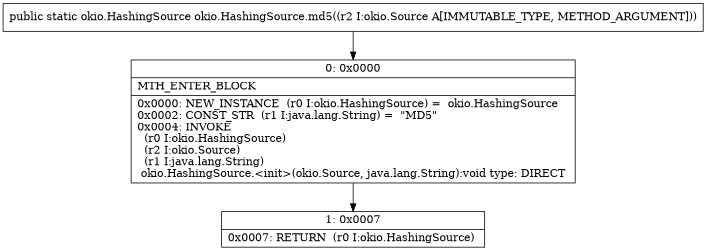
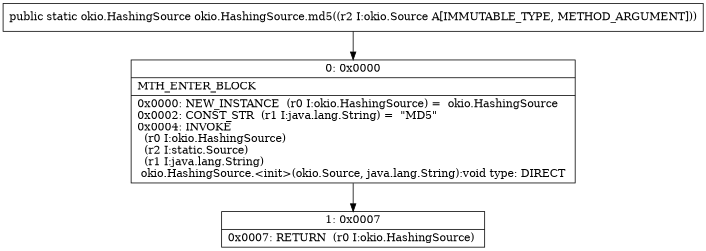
node "0: 0x0000": text "(r2 I:okio.Source)" -> "(r2 I:static.Source)"
